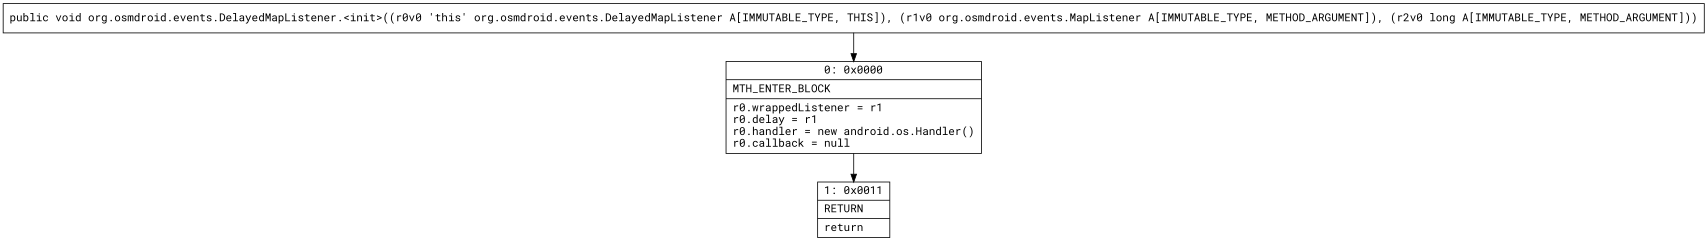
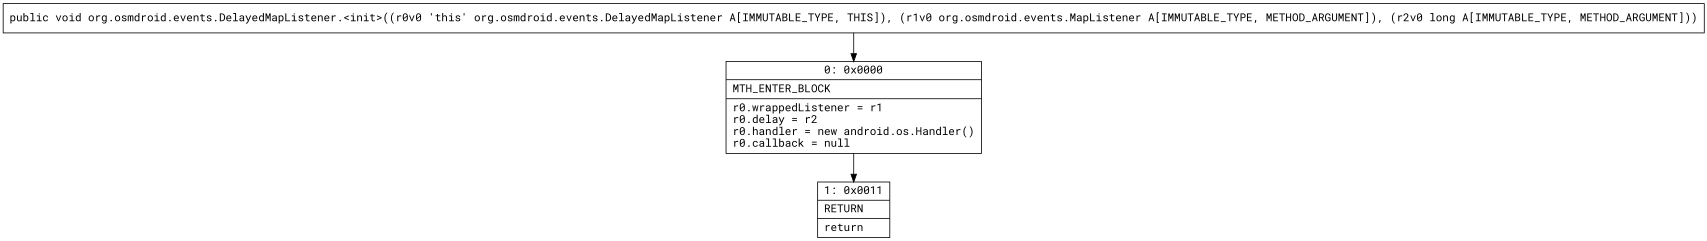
node "0: 0x0000": text "r0.delay = r1" -> "r0.delay = r2"
